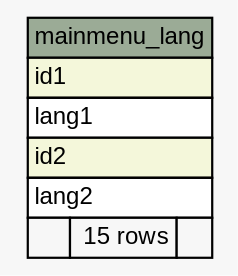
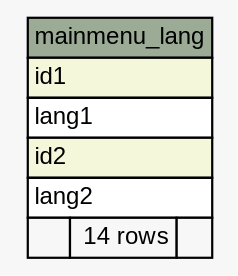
node "mainmenu_lang": text "15 rows" -> "14 rows"
